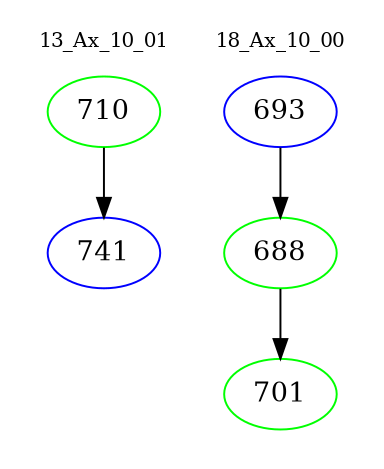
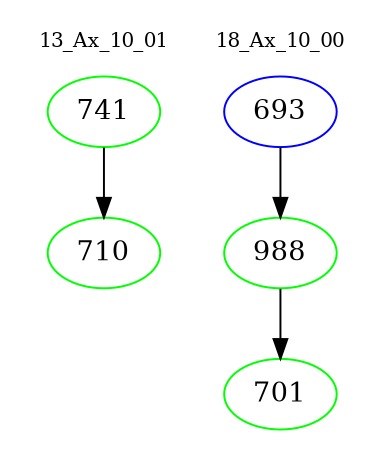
edge "710" -> "741": reversed
node "741": color blue -> green
node "688": label "688" -> "988"
